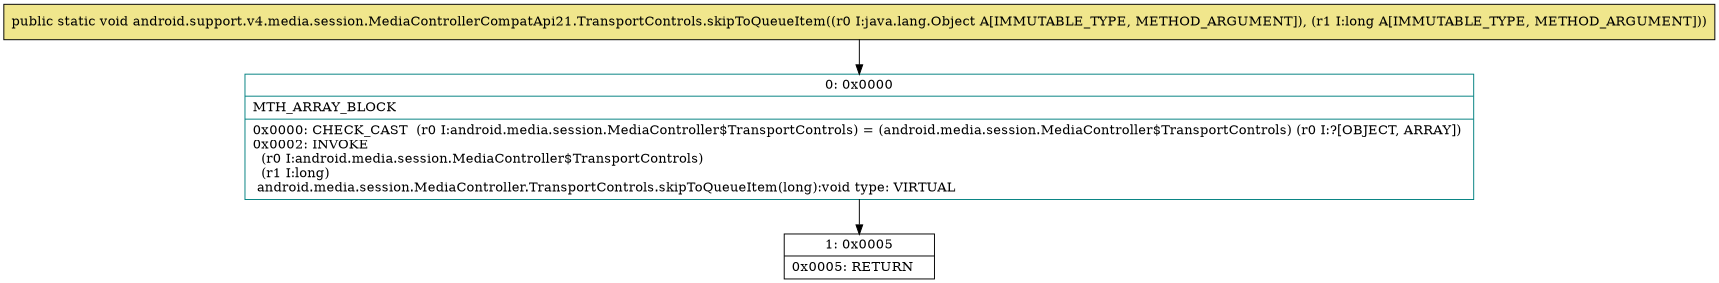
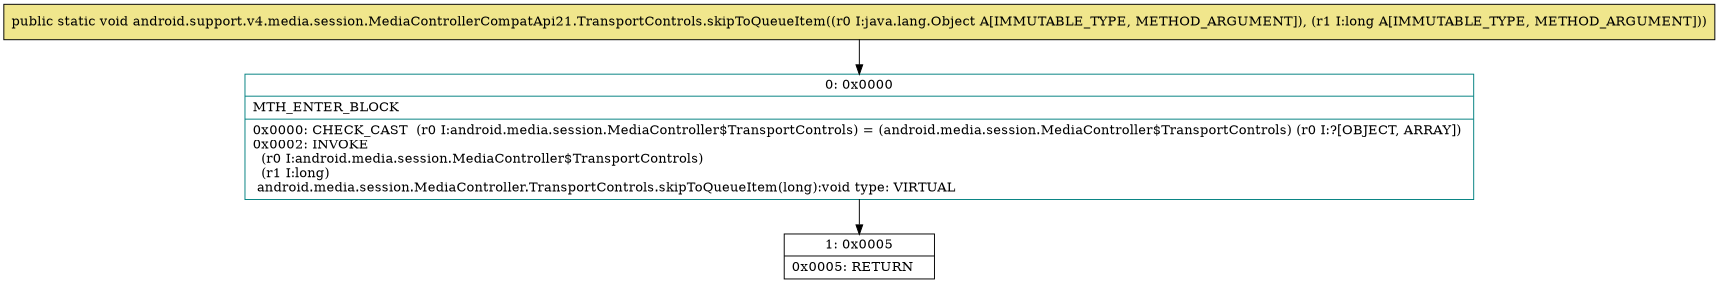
node "0: 0x0000": text "MTH_ARRAY_BLOCK" -> "MTH_ENTER_BLOCK"
